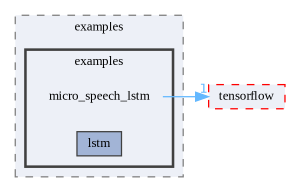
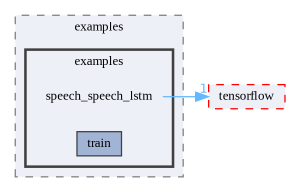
node "micro_speech_lstm": label "micro_speech_lstm" -> "speech_speech_lstm"
node "lstm": label "lstm" -> "train"
